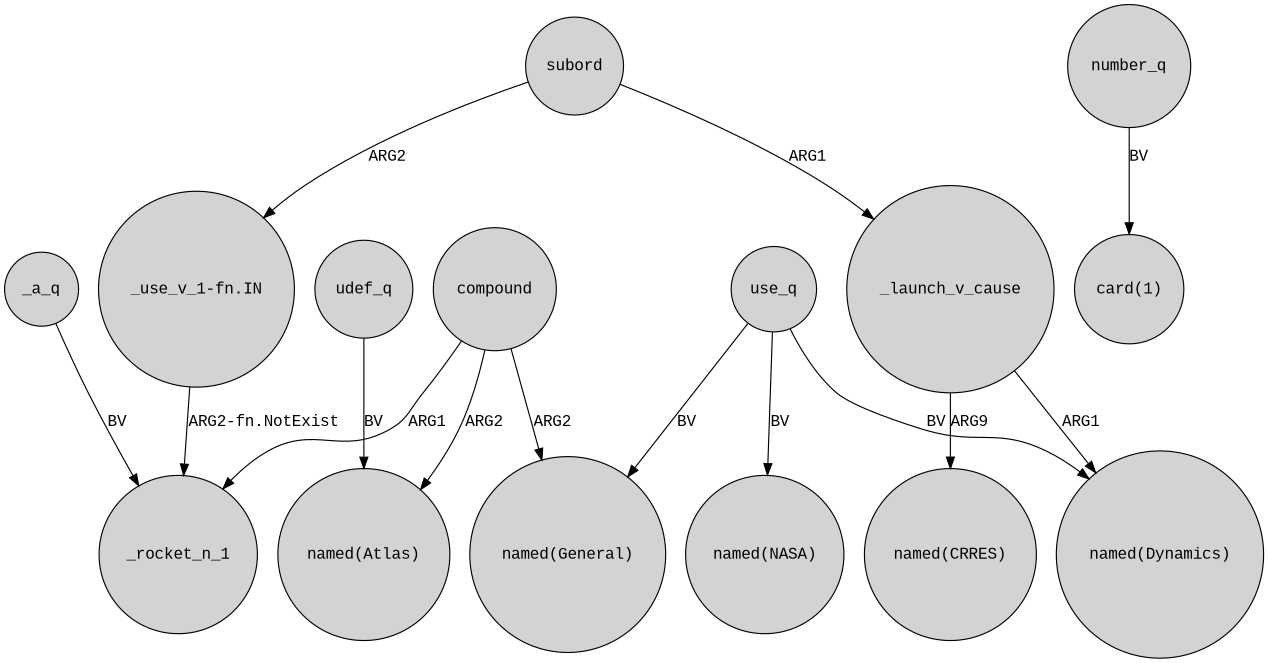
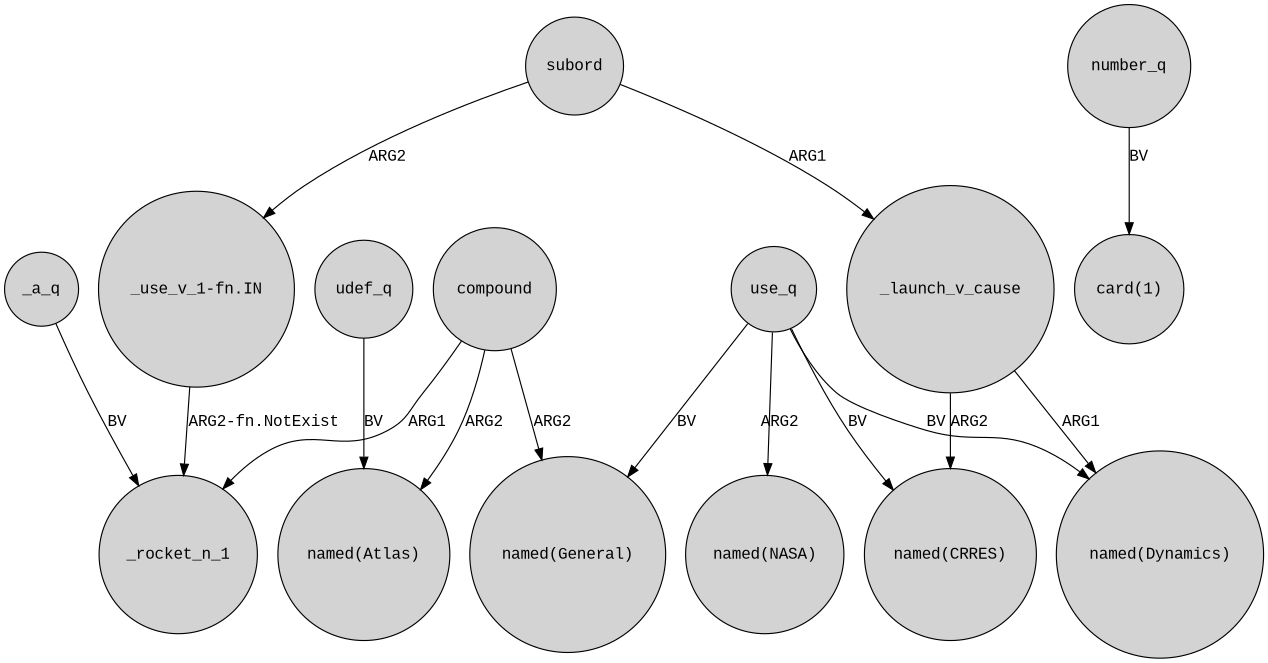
edge "use_q" -> "named(CRRES)": added, label "BV"
edge "use_q" -> "named(NASA)": label "BV" -> "ARG2"
edge "_launch_v_cause" -> "named(CRRES)": label "ARG9" -> "ARG2"
